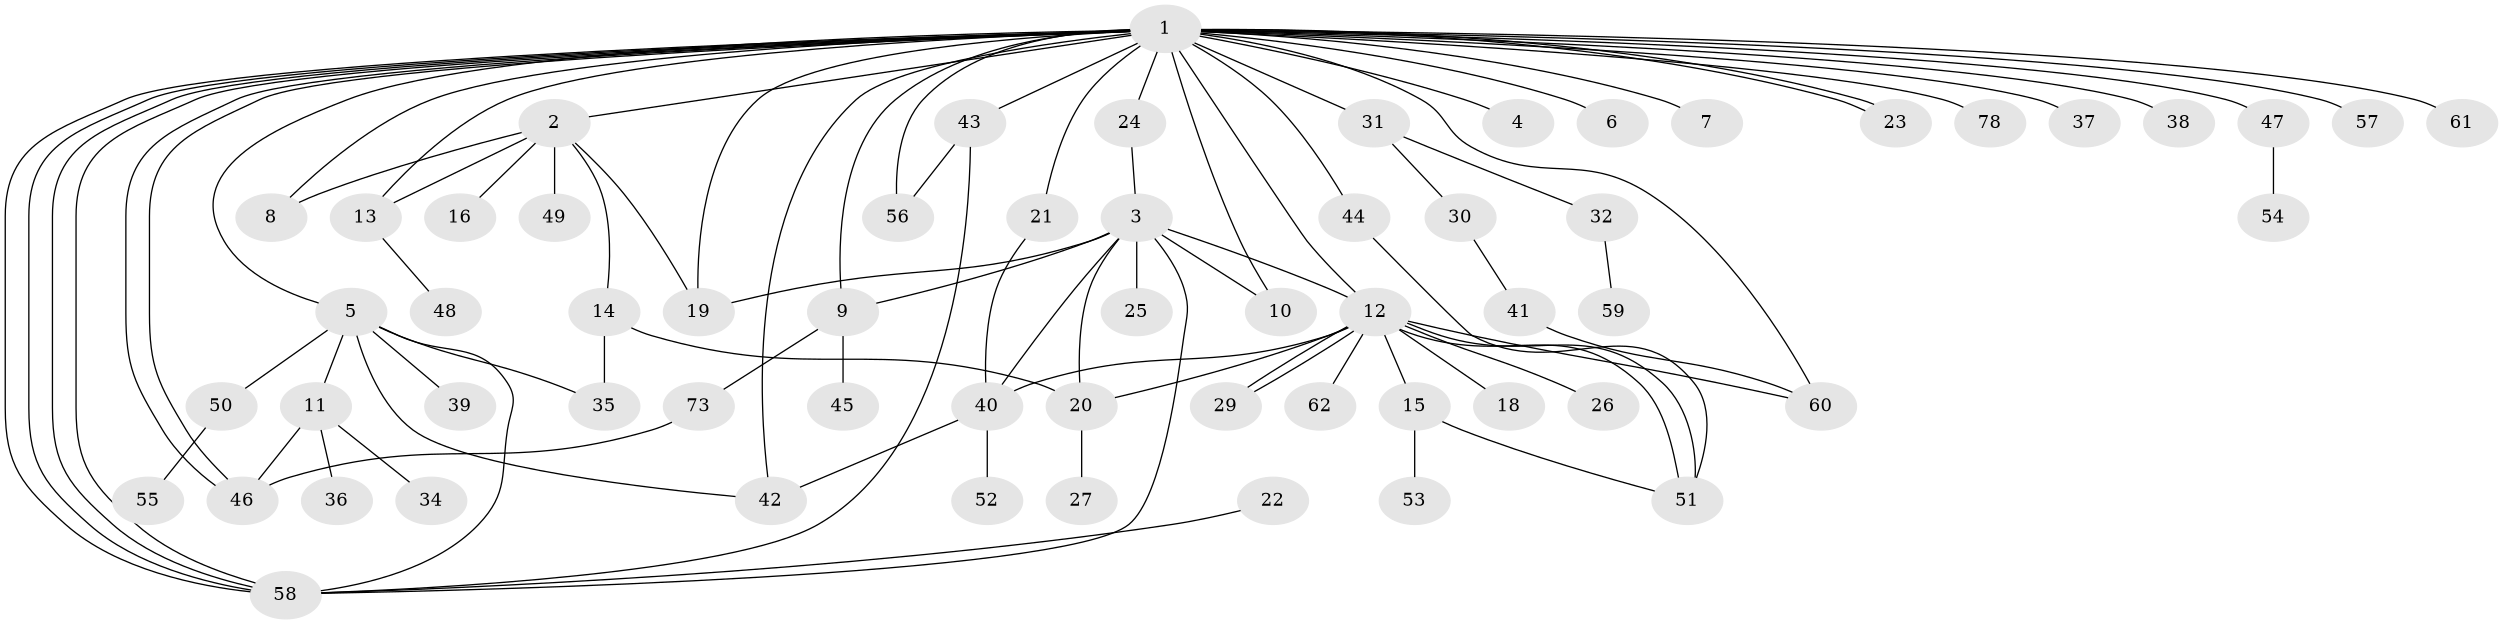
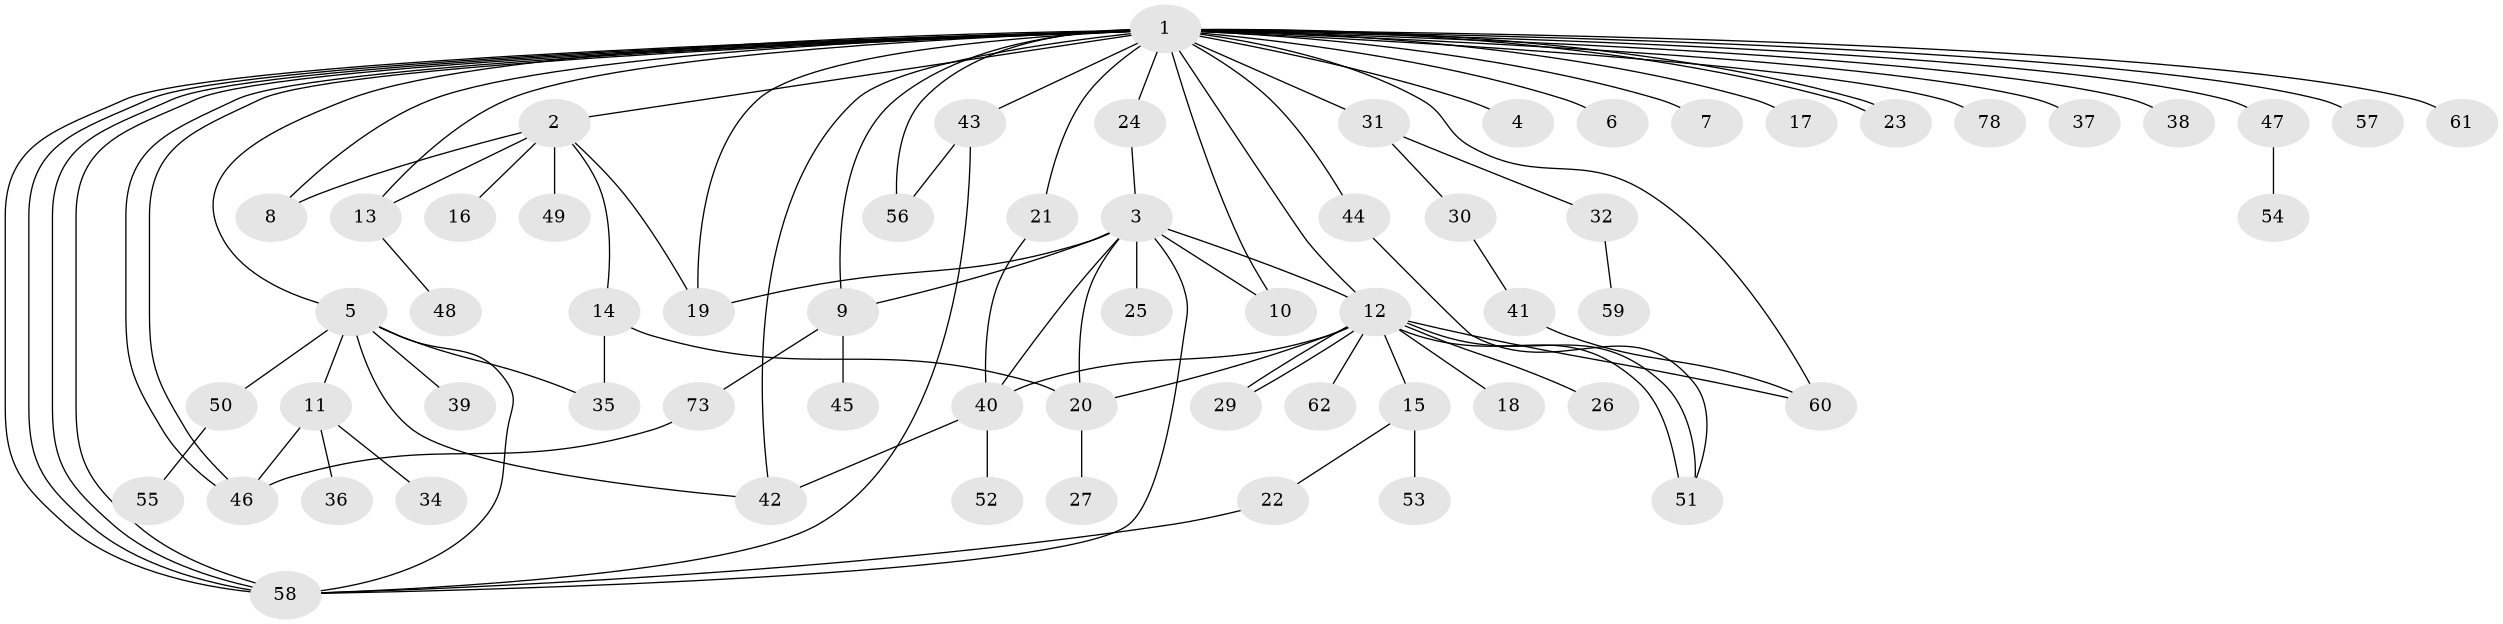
node "17": added
edge "15" -- "51": now "15" -- "22"
